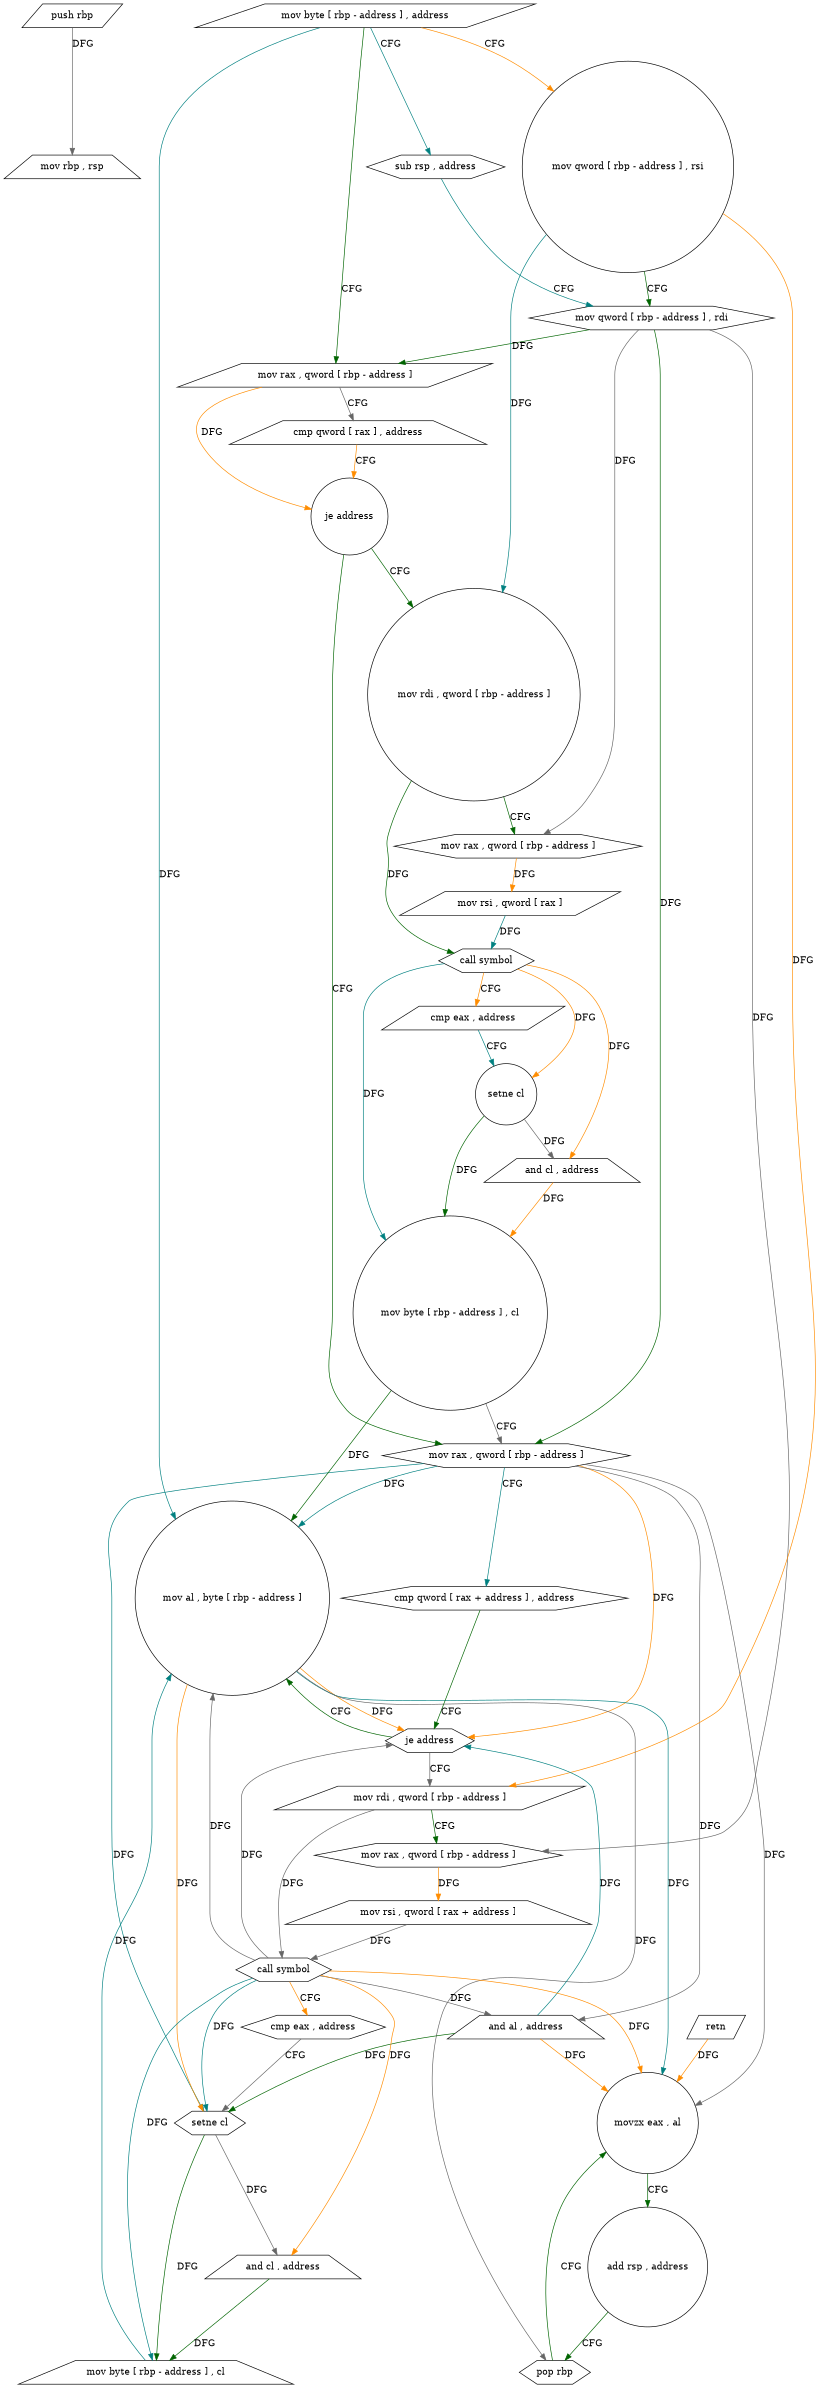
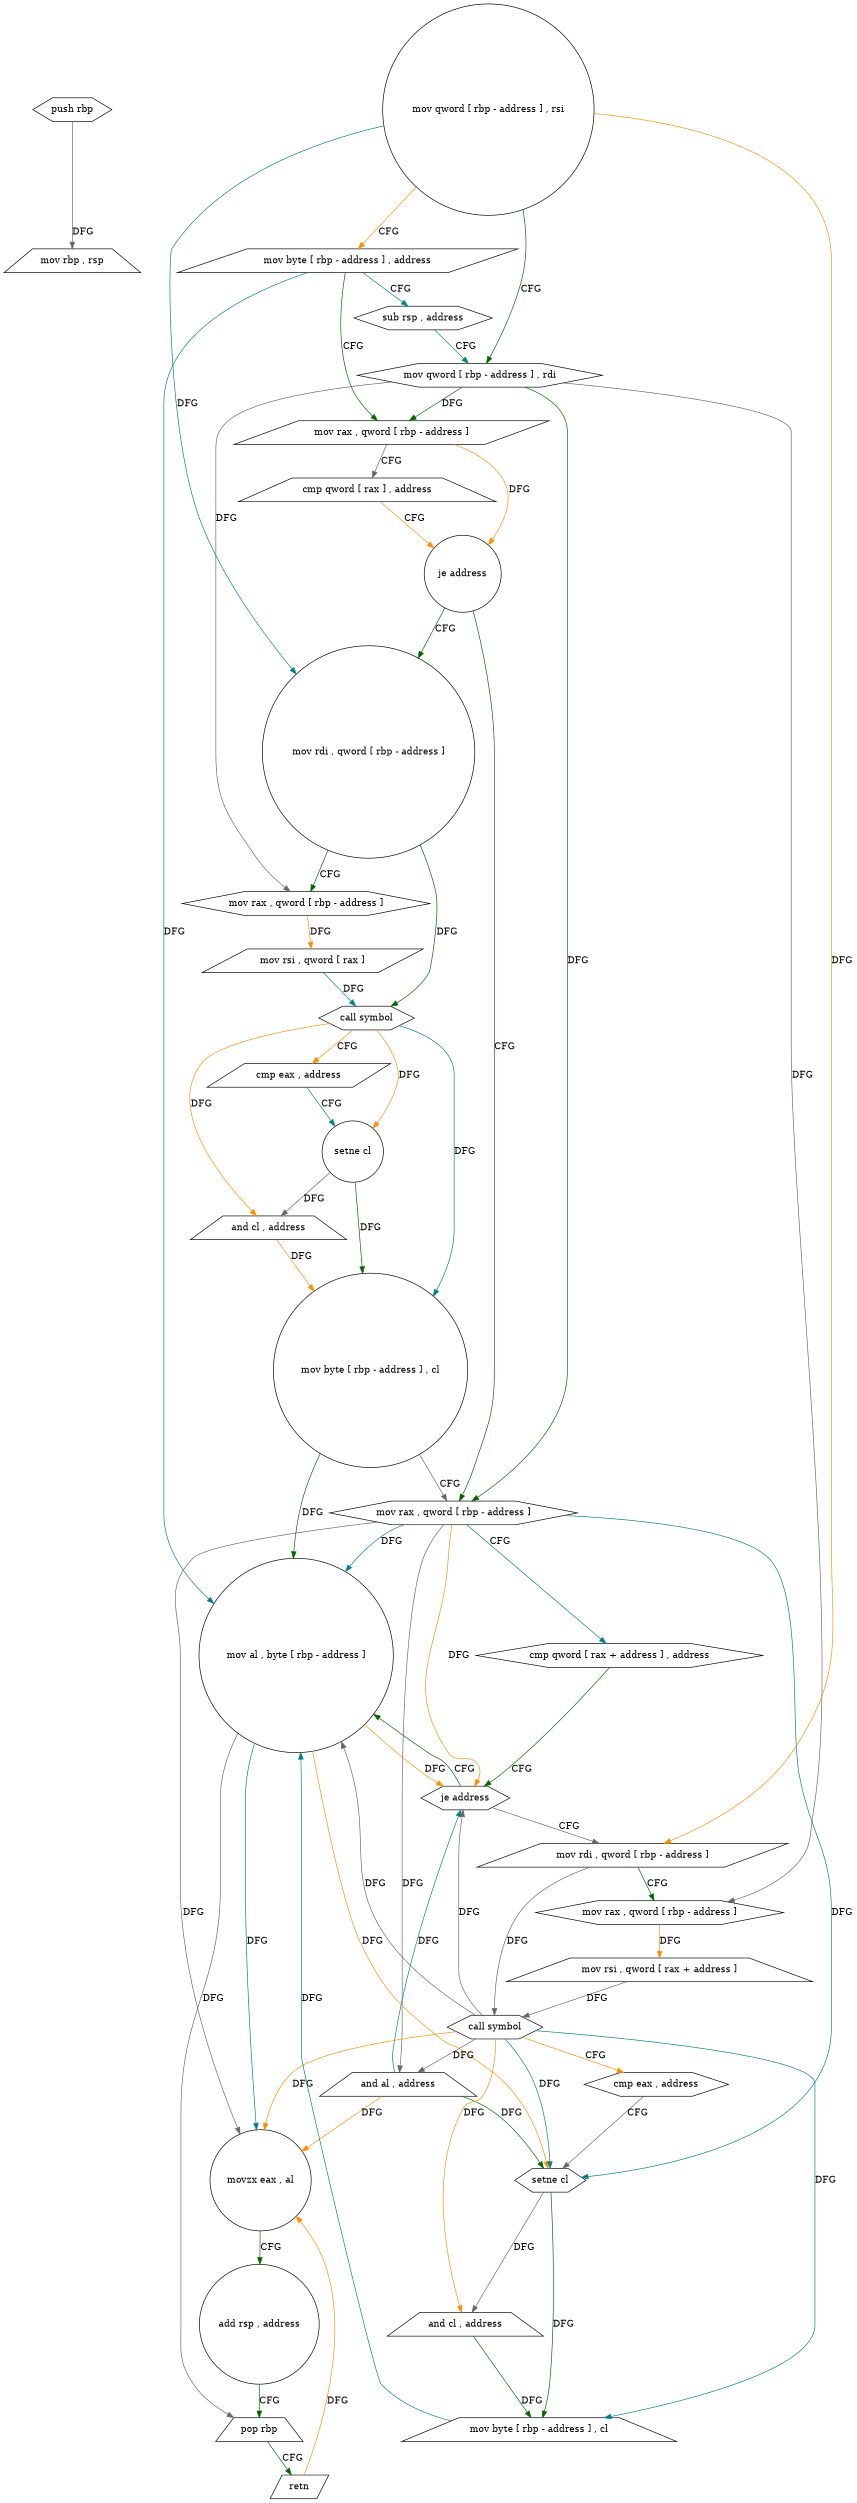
node "push rbp": shape parallelogram -> hexagon
edge "mov byte [ rbp - address ] , address" -> "mov qword [ rbp - address ] , rsi": reversed
edge "pop rbp" -> "movzx eax , al": now "pop rbp" -> "retn"
node "pop rbp": shape hexagon -> trapezium
